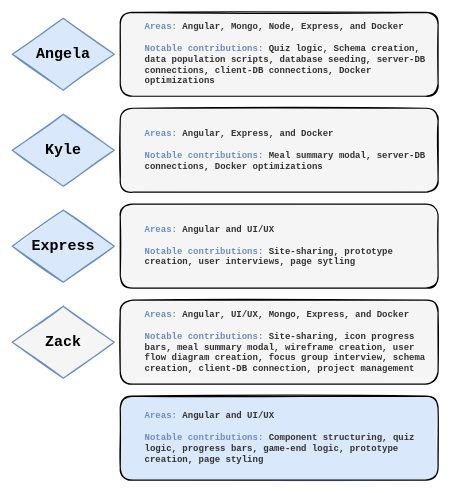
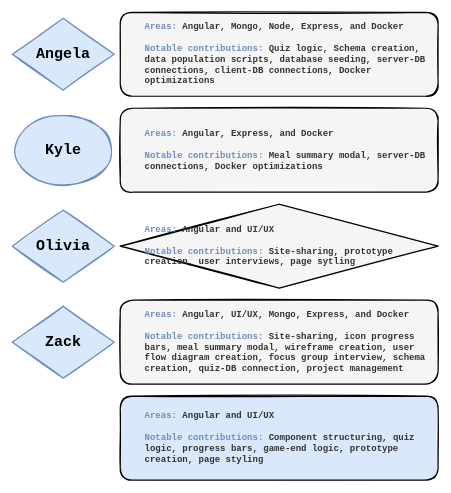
node "Kyle": shape diamond -> ellipse
node "Express": label "Express" -> "Olivia"
node "Areas: Angular and UI/UX Notable contributions: Site-sharing, prototype creation, user interviews, page sytling": shape rounded rectangle -> diamond
node "Zack": fillcolor #f5f5f5 -> #dae8fc
node "Areas: Angular, UI/UX, Mongo, Express, and Docker Notable contributions: Site-sharing, icon progress bars, meal summary modal, wireframe creation, user flow diagram creation, focus group interview, schema creation, client-DB connection, project management": label "Areas: Angular, UI/UX, Mongo, Express, and Docker Notable contributions: Site-sharing, icon progress bars, meal summary modal, wireframe creation, user flow diagram creation, focus group interview, schema creation, client-DB connection, project management" -> "Areas: Angular, UI/UX, Mongo, Express, and Docker Notable contributions: Site-sharing, icon progress bars, meal summary modal, wireframe creation, user flow diagram creation, focus group interview, schema creation, quiz-DB connection, project management"
